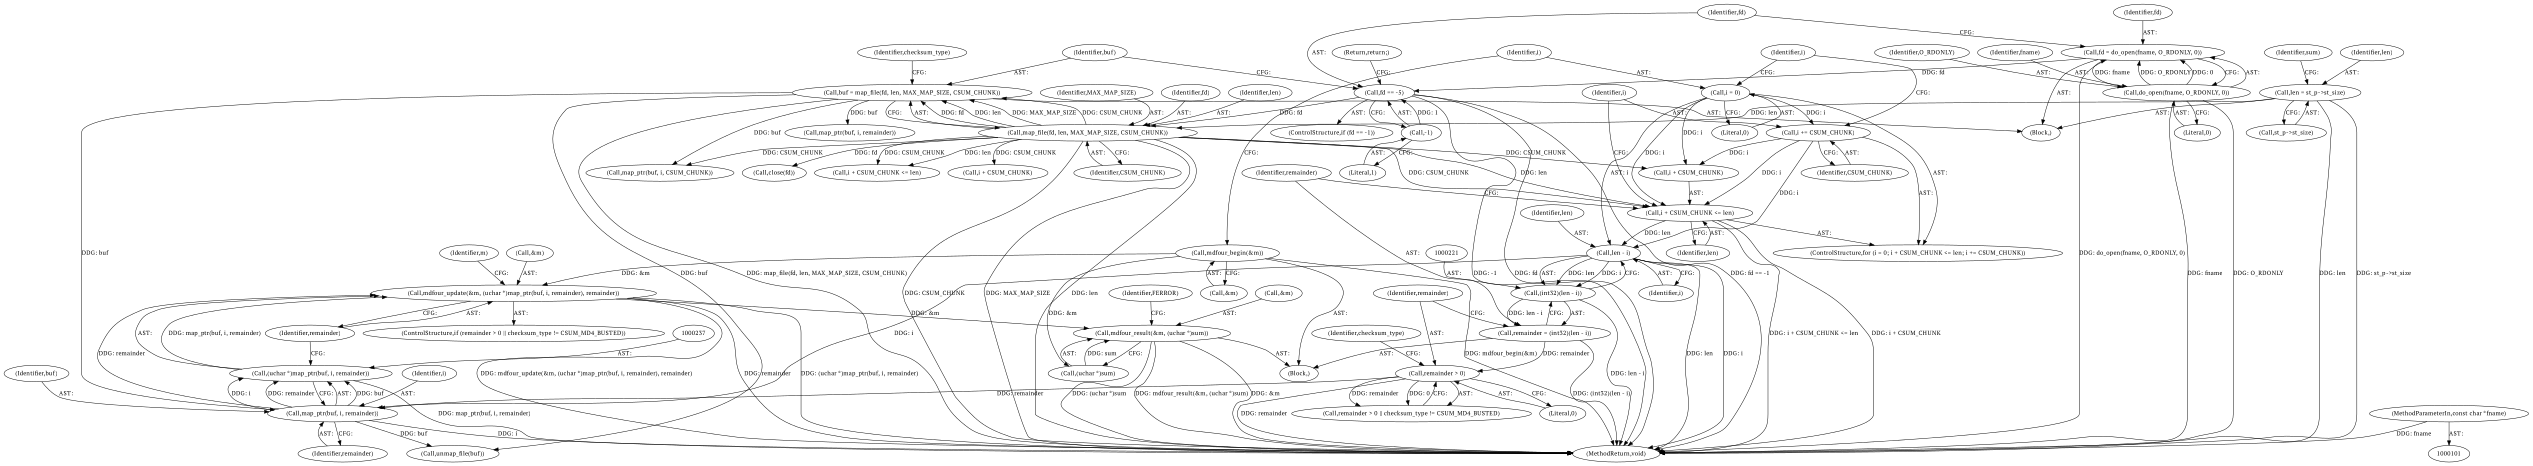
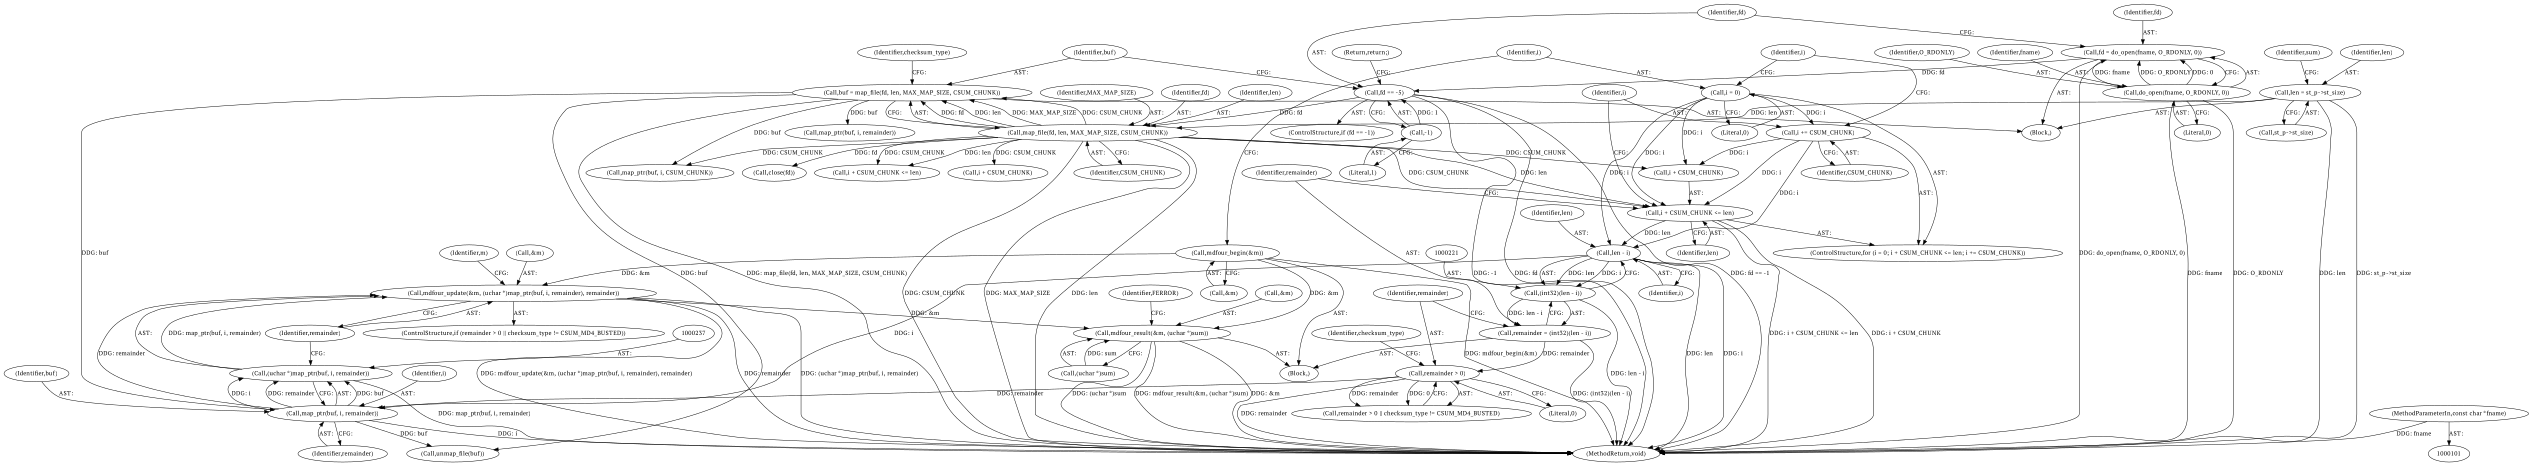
edge "(Call,i = 0)" -> "(Call,len - i)": label "AST: i" -> "DDG: i"
edge "(Call,mdfour_begin(&m))" -> "(Call,(uchar *)sum)": now "(Call,mdfour_begin(&m))" -> "(Call,mdfour_result(&m, (uchar *)sum))"
